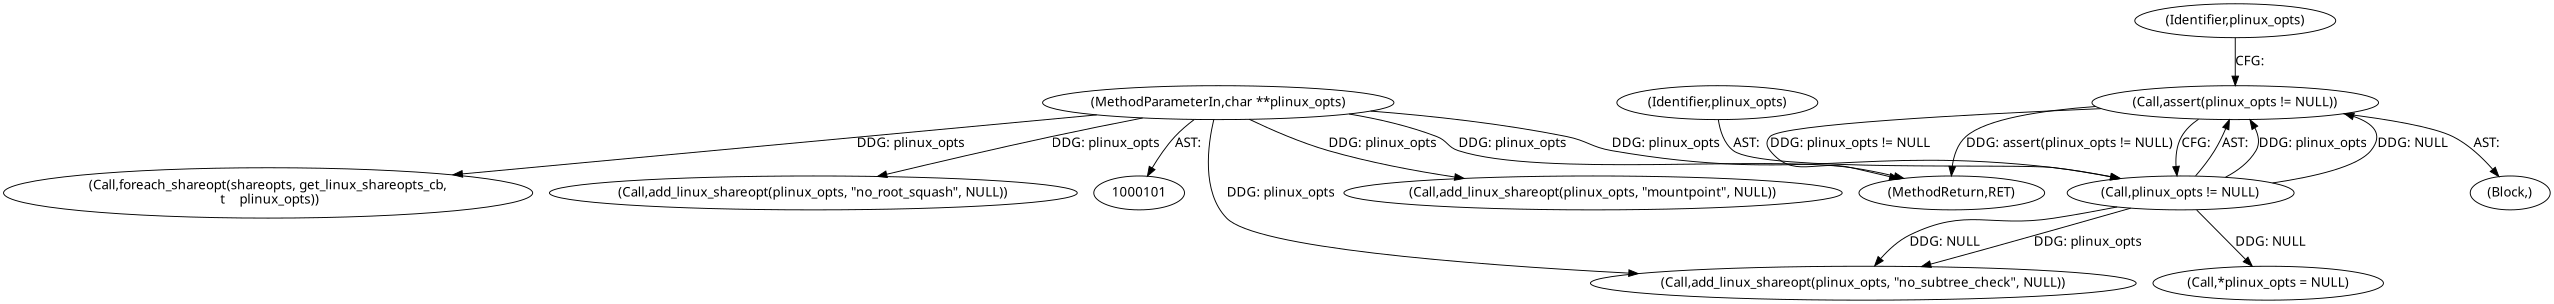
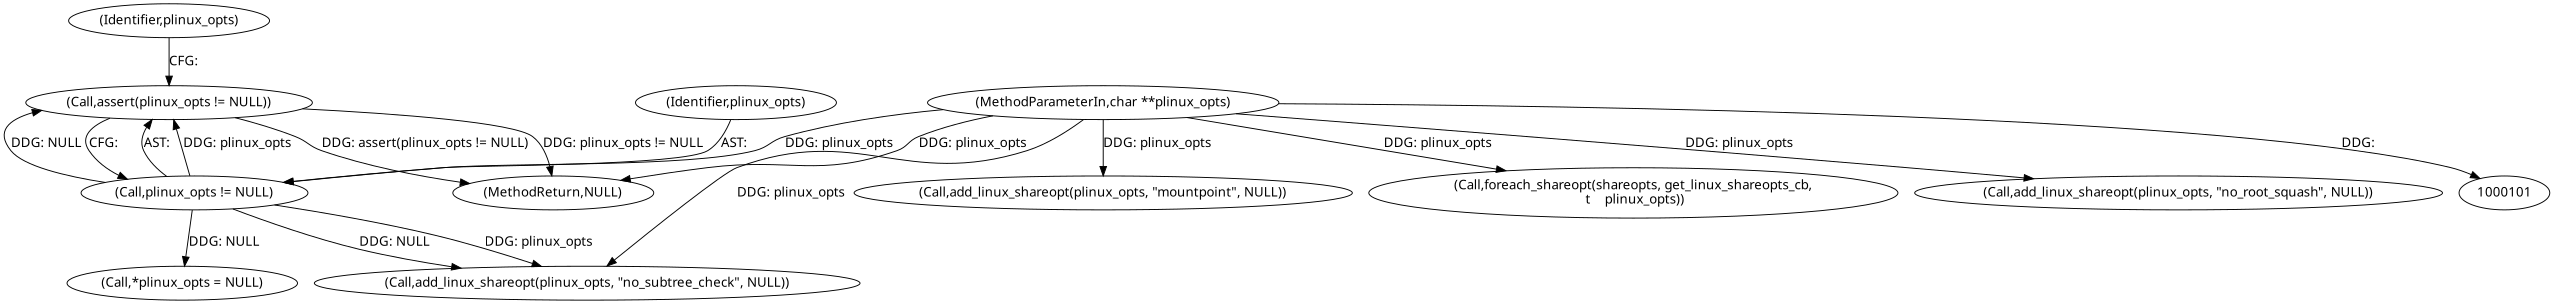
edge "(MethodParameterIn,char **plinux_opts)" -> "1000101": label "AST: " -> "DDG: "
node "(MethodReturn,RET)": label "(MethodReturn,RET)" -> "(MethodReturn,NULL)"
node "(Block,)": removed
